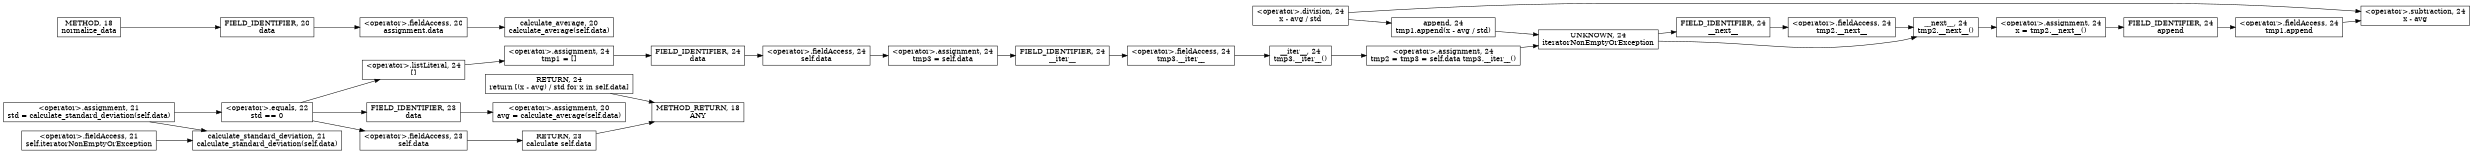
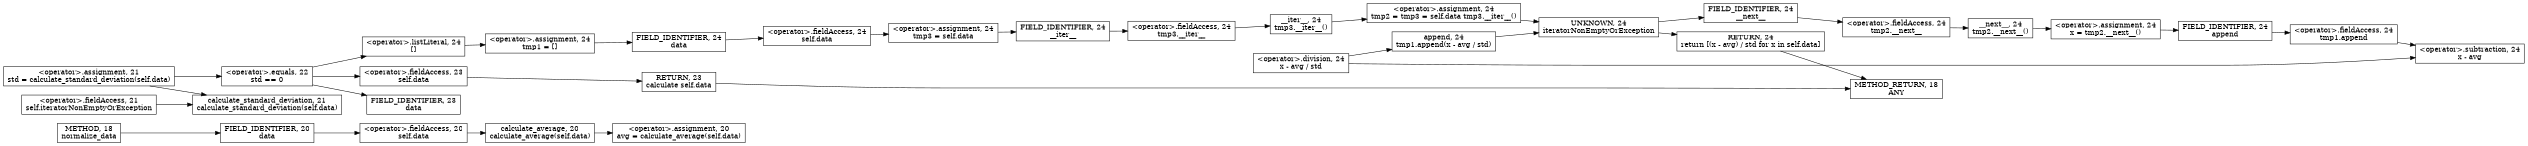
node "<operator>.fieldAccess, 20": text "assignment.data" -> "self.data"
edge "UNKNOWN, 24" -> "__next__, 24": now "UNKNOWN, 24" -> "RETURN, 24"
edge "FIELD_IDENTIFIER, 23" -> "<operator>.assignment, 20": now "calculate_average, 20" -> "<operator>.assignment, 20"
